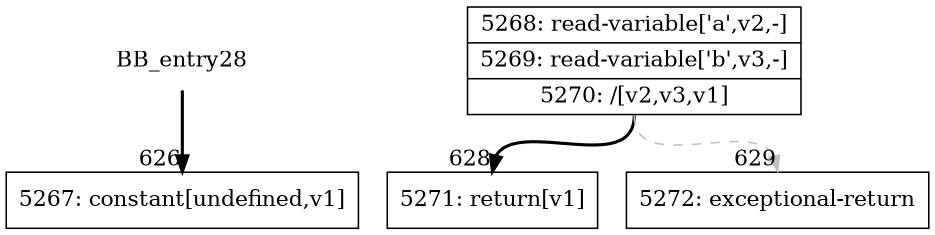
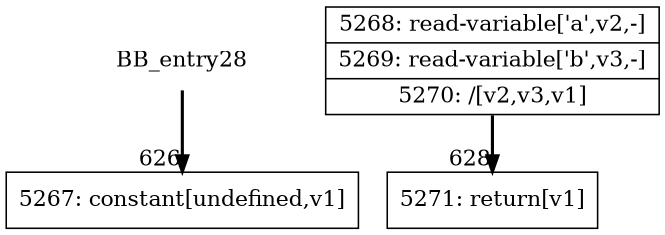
node "5272: exceptional-return": removed
